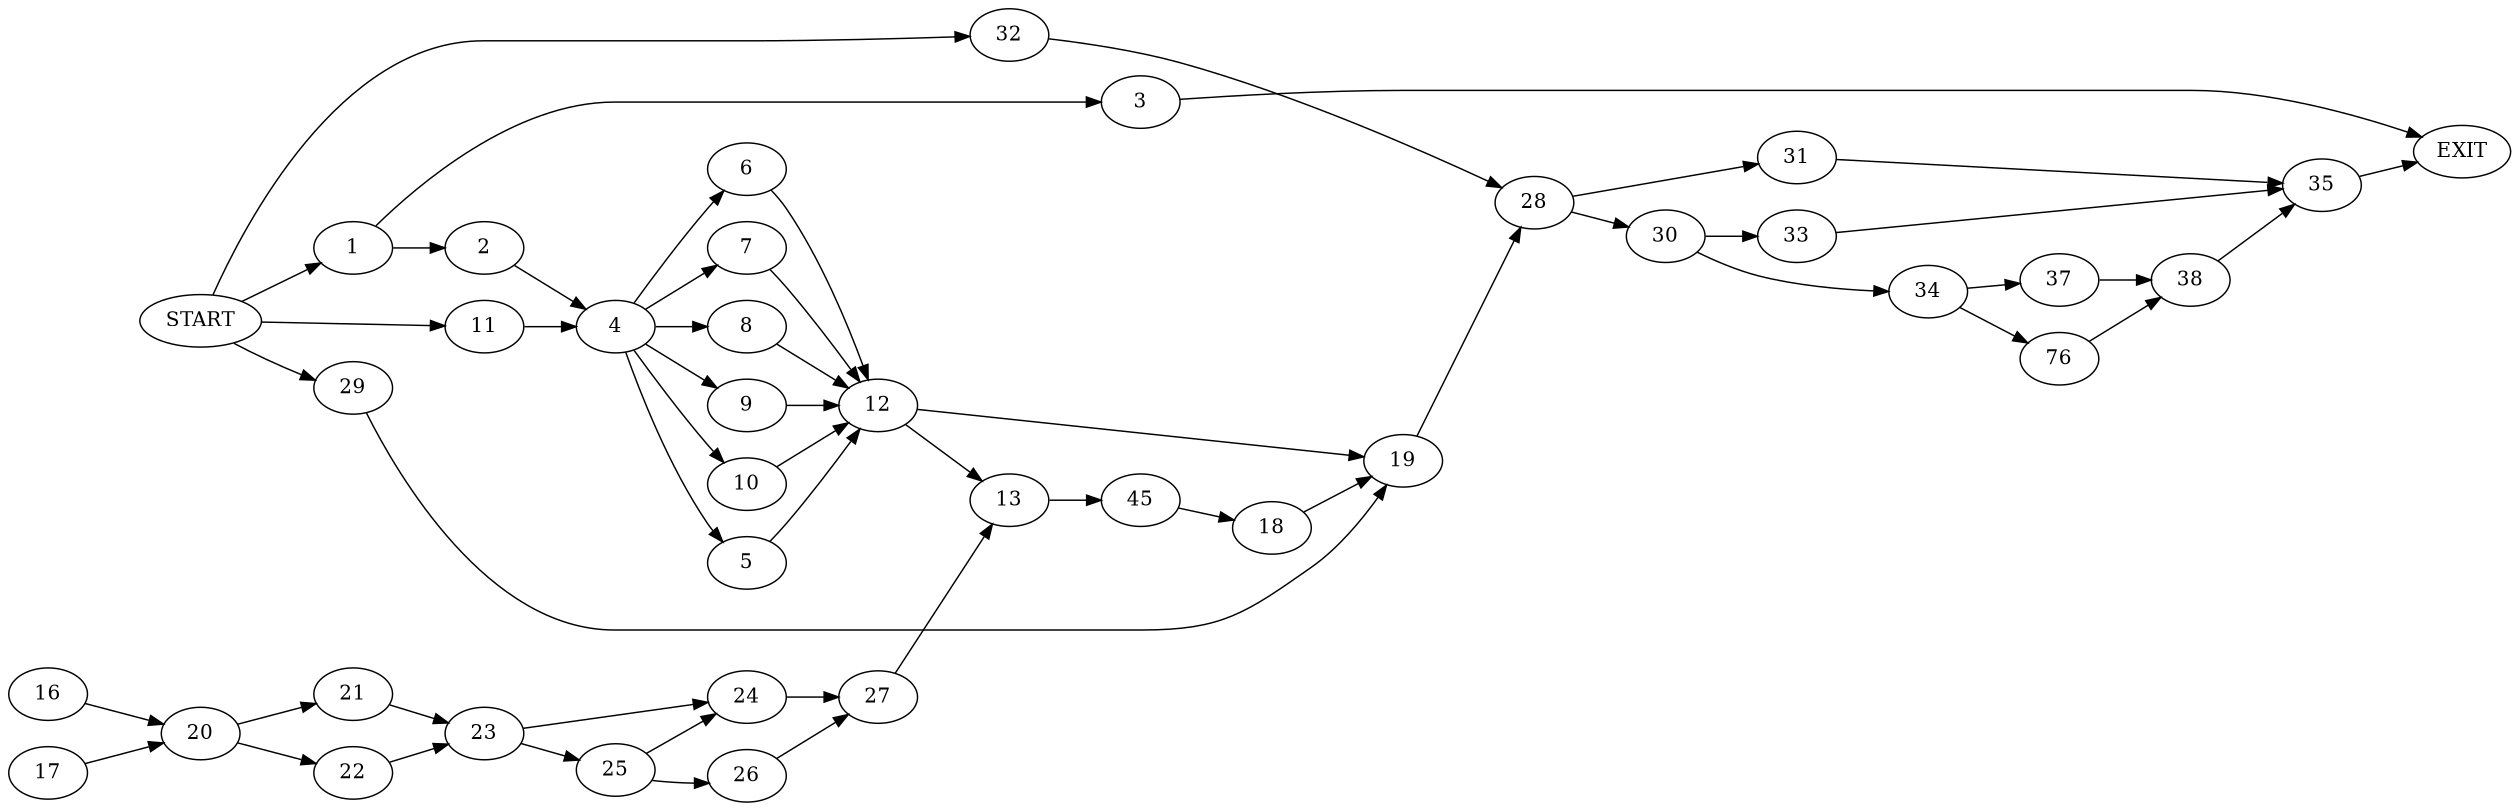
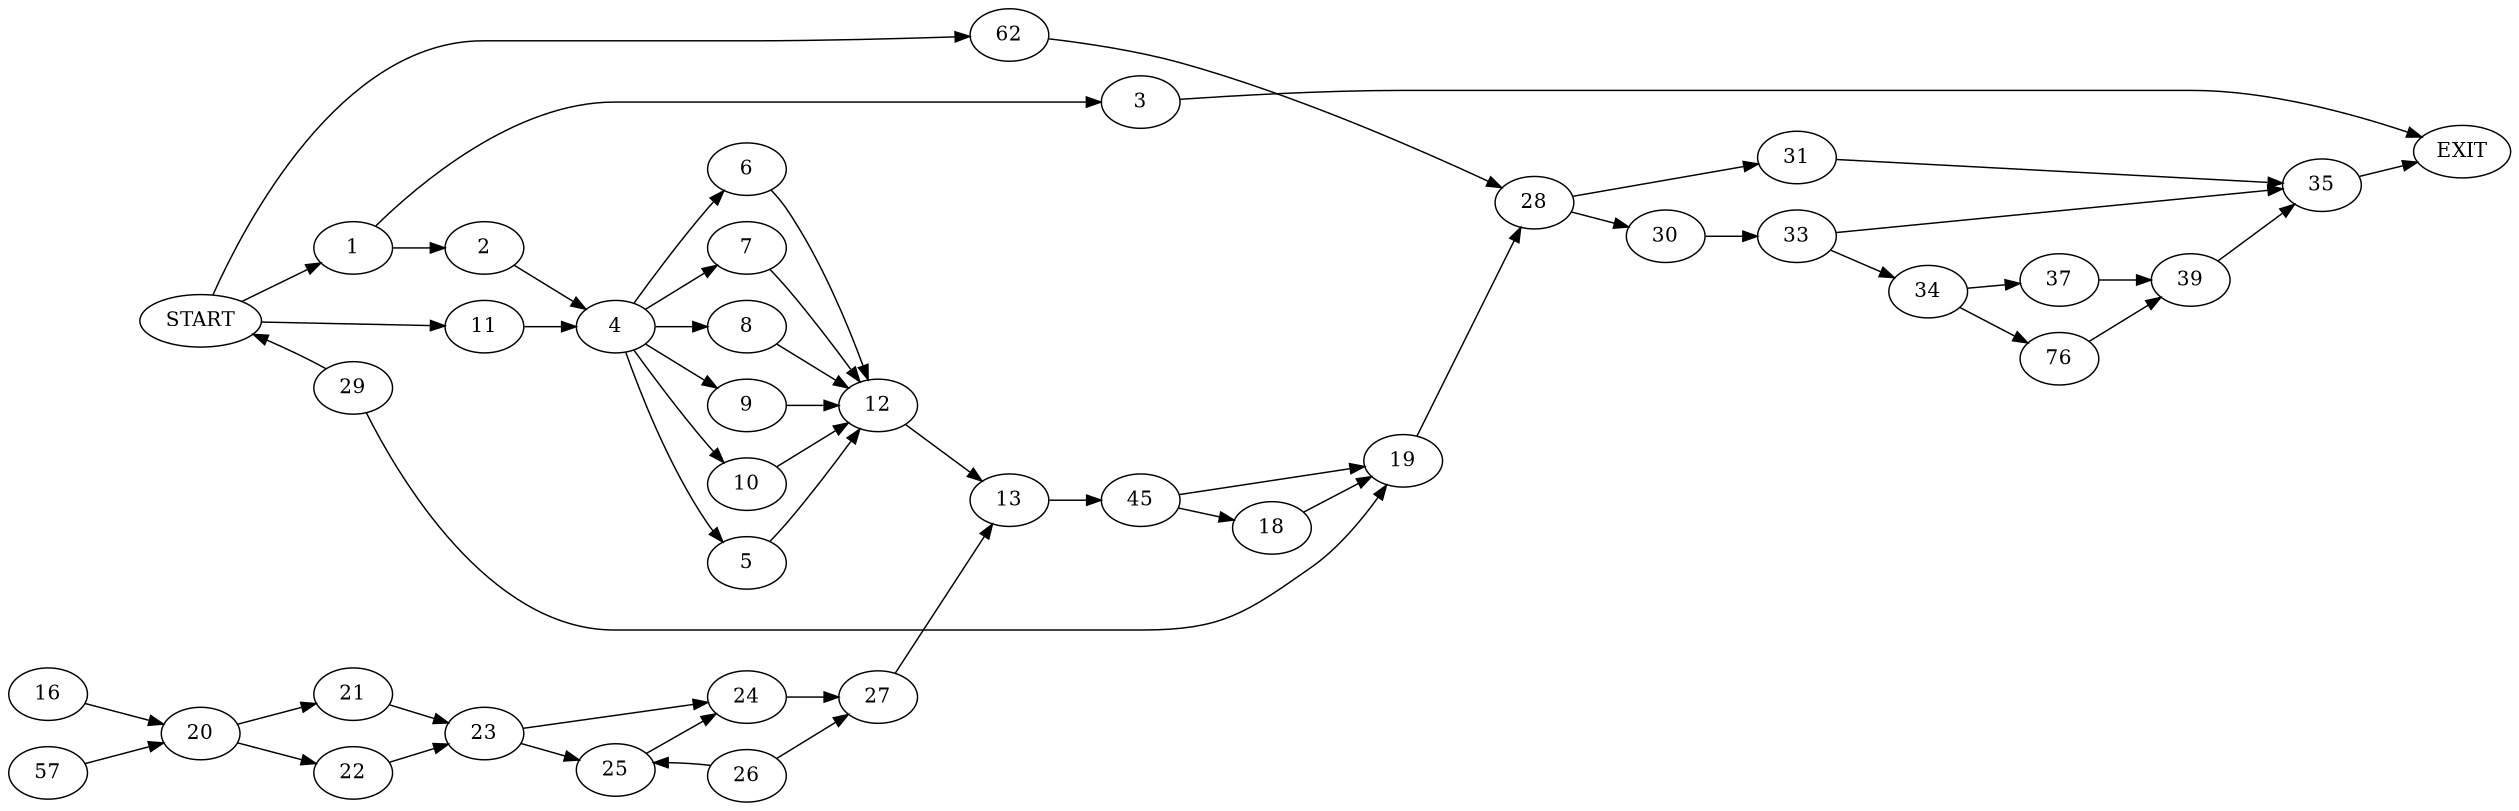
node "32": label "32" -> "62"
node "38": label "38" -> "39"
edge "30" -> "34": now "33" -> "34"
edge "START" -> "29": reversed
edge "12" -> "19": now "45" -> "19"
node "17": label "17" -> "57"
edge "25" -> "26": reversed
